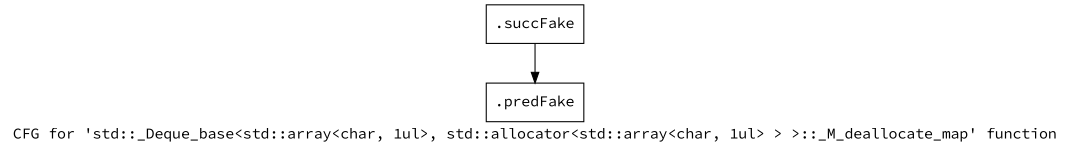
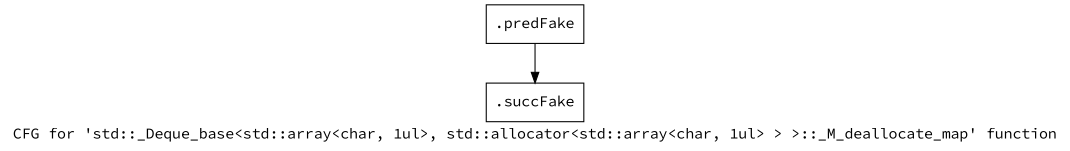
edge ".succFake" -> ".predFake": reversed
